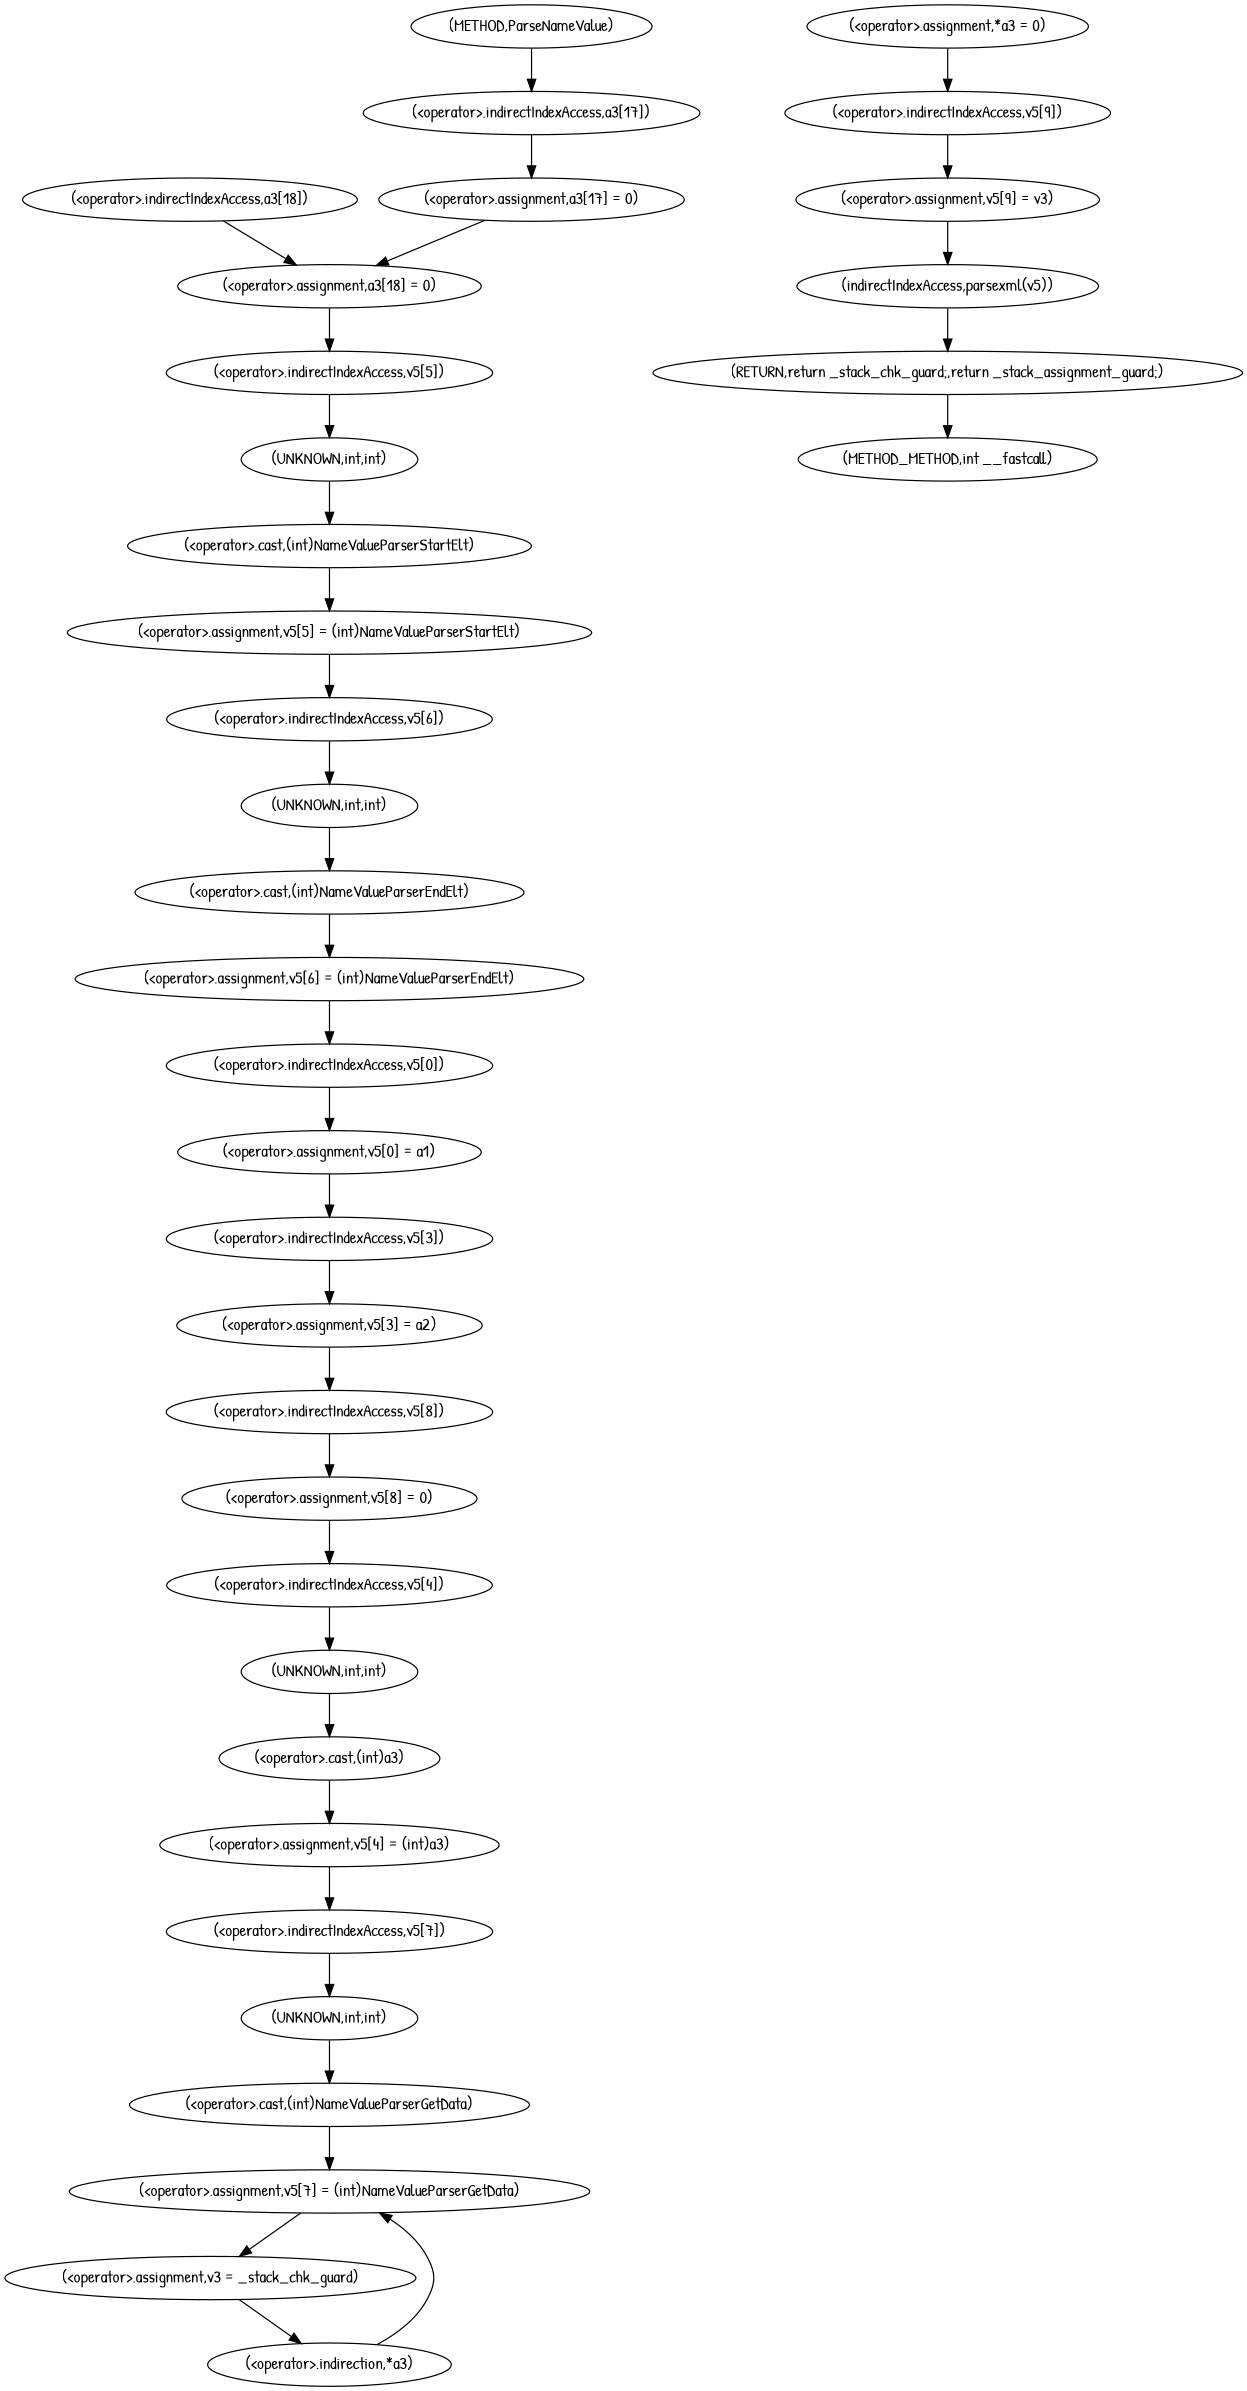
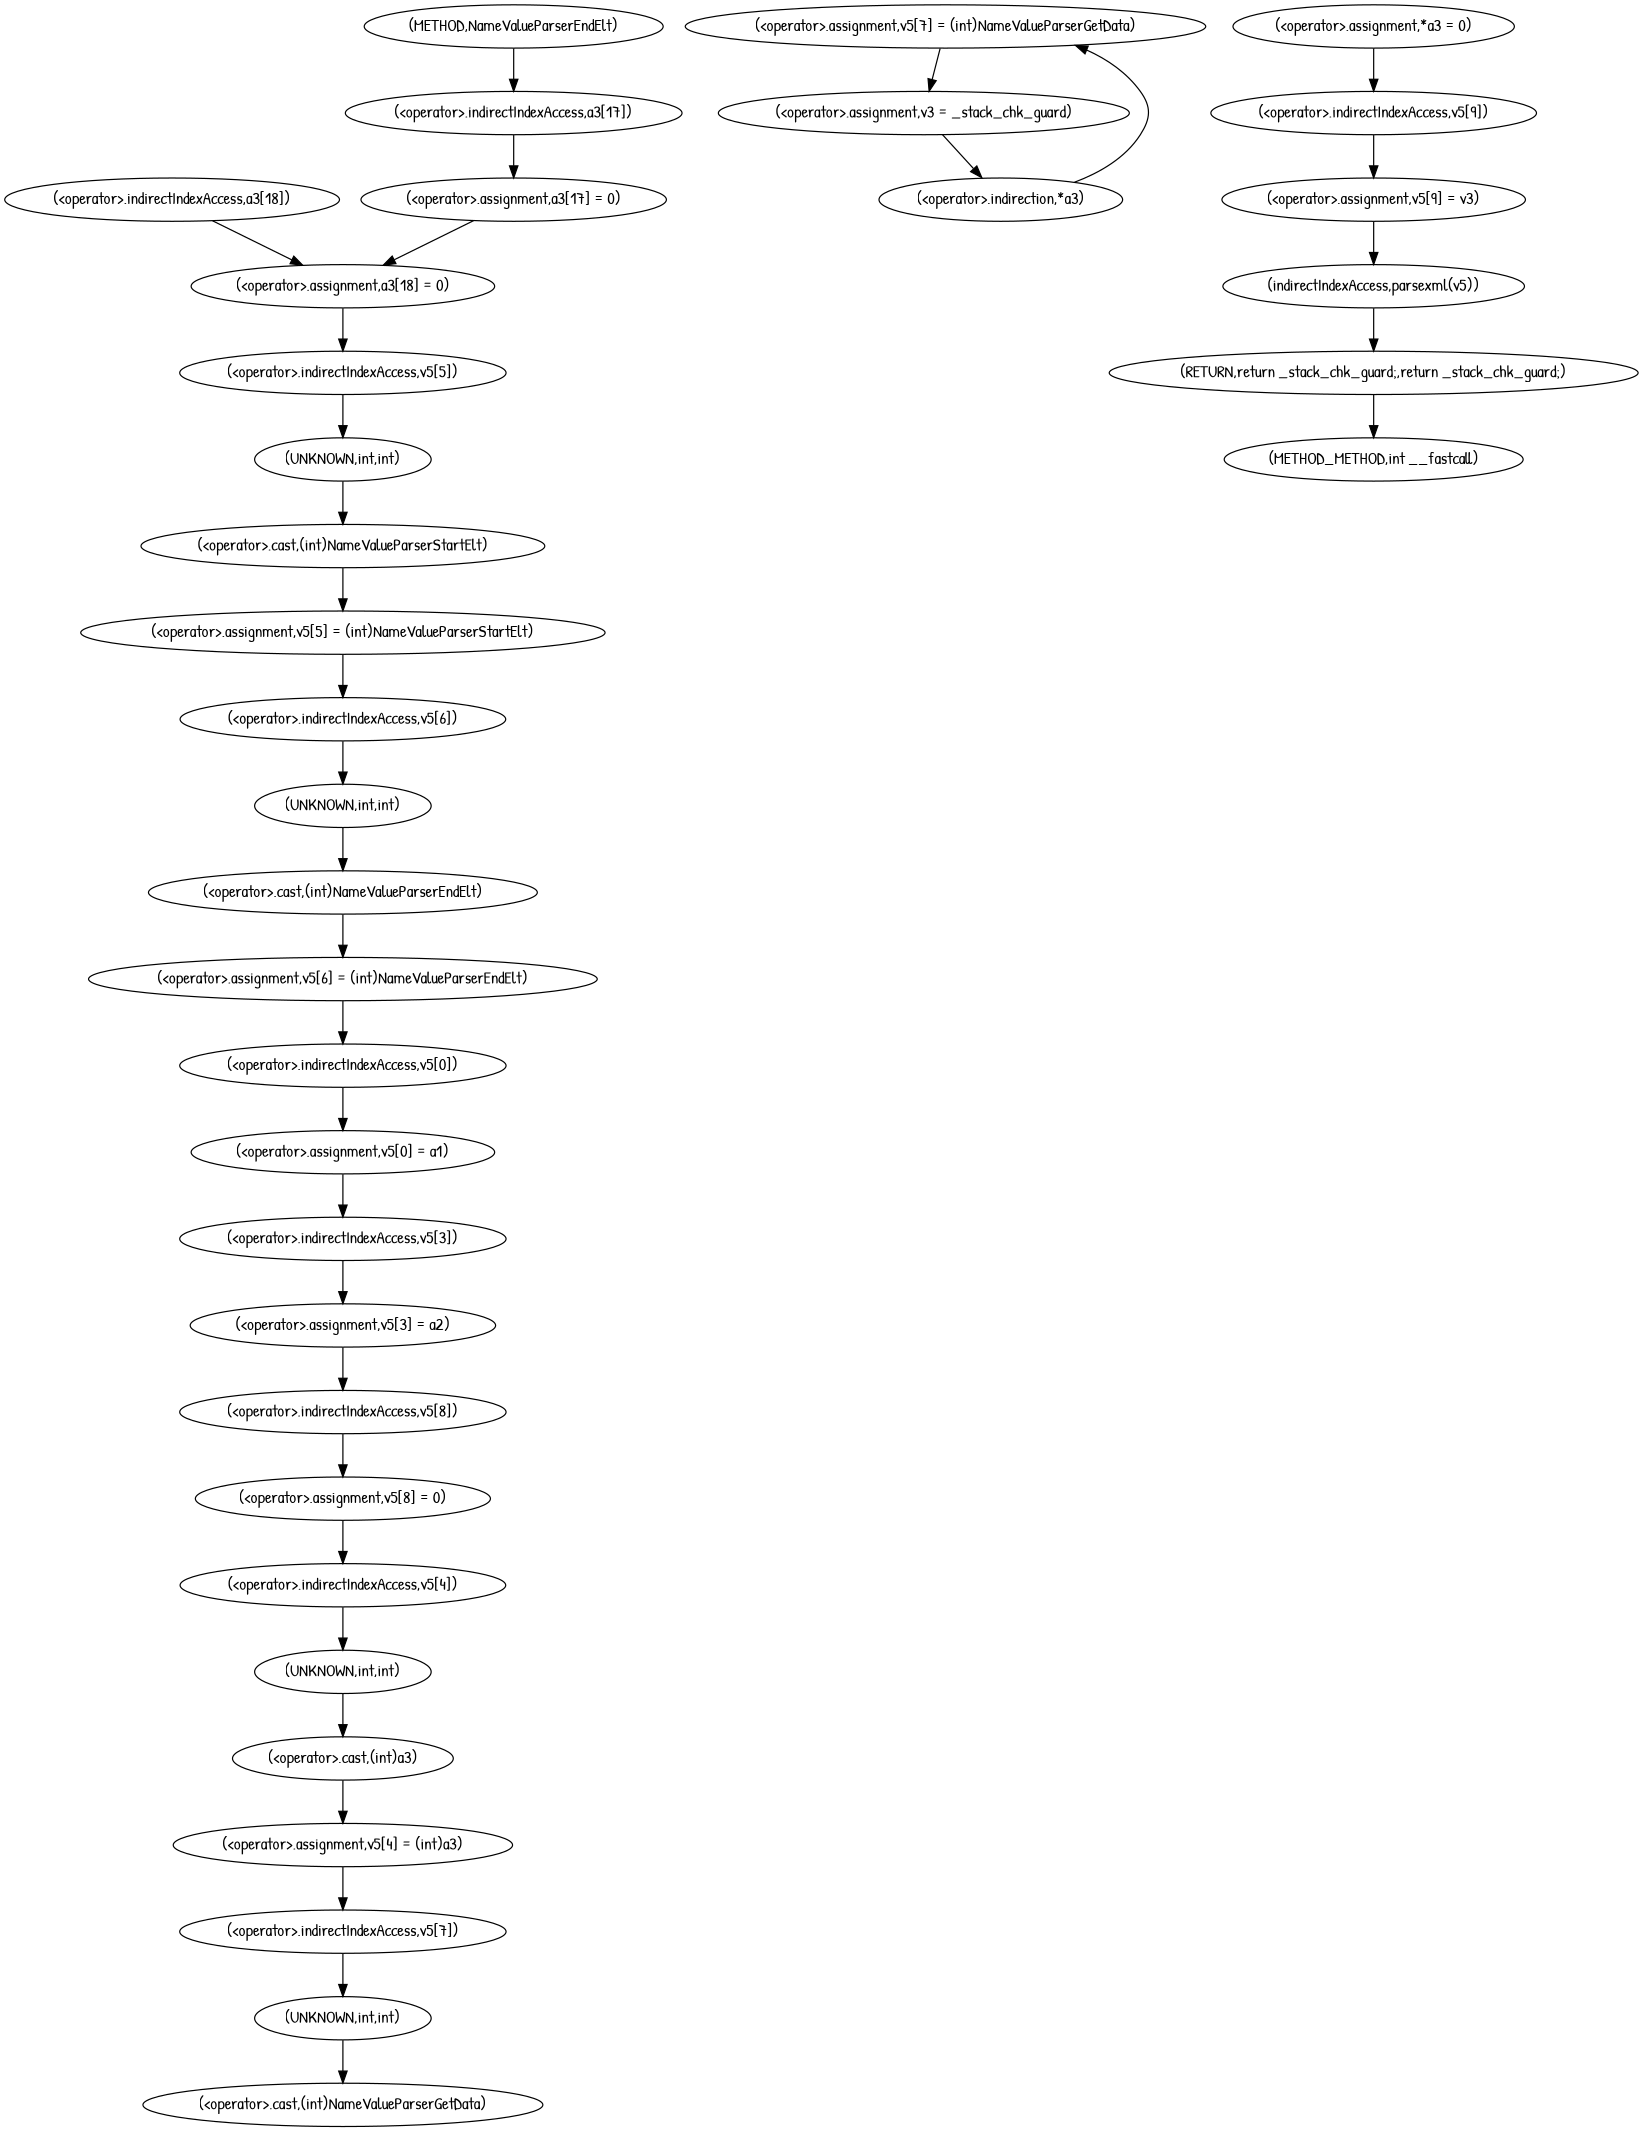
node "(METHOD,ParseNameValue)": label "(METHOD,ParseNameValue)" -> "(METHOD,NameValueParserEndElt)"
node "(RETURN,return _stack_chk_guard;,return _stack_assignment_guard;)": label "(RETURN,return _stack_chk_guard;,return _stack_assignment_guard;)" -> "(RETURN,return _stack_chk_guard;,return _stack_chk_guard;)"
edge "(<operator>.cast,(int)NameValueParserGetData)" -> "(<operator>.assignment,v5[7] = (int)NameValueParserGetData)": removed
